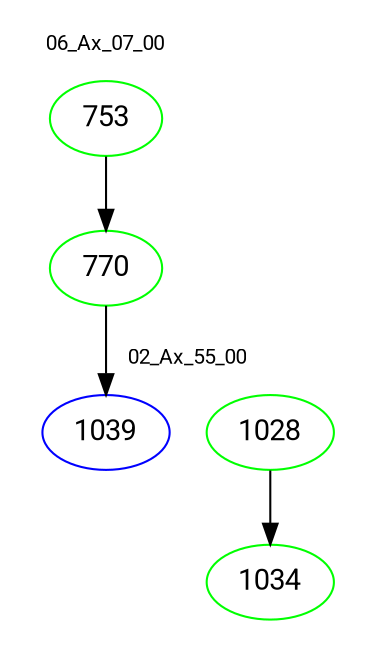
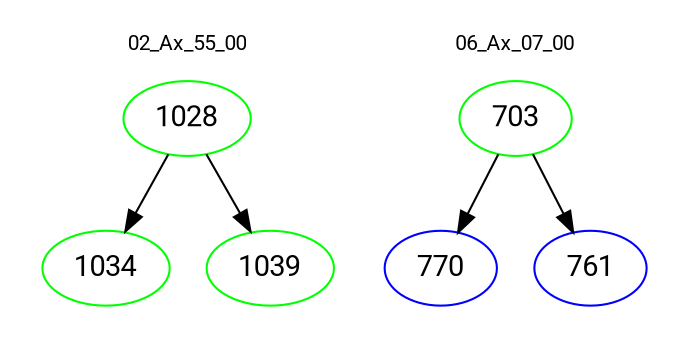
node "753": label "753" -> "703"
node "770": color green -> blue
node "761": added
edge "770" -> "1039": now "1028" -> "1039"
node "1039": color blue -> green
